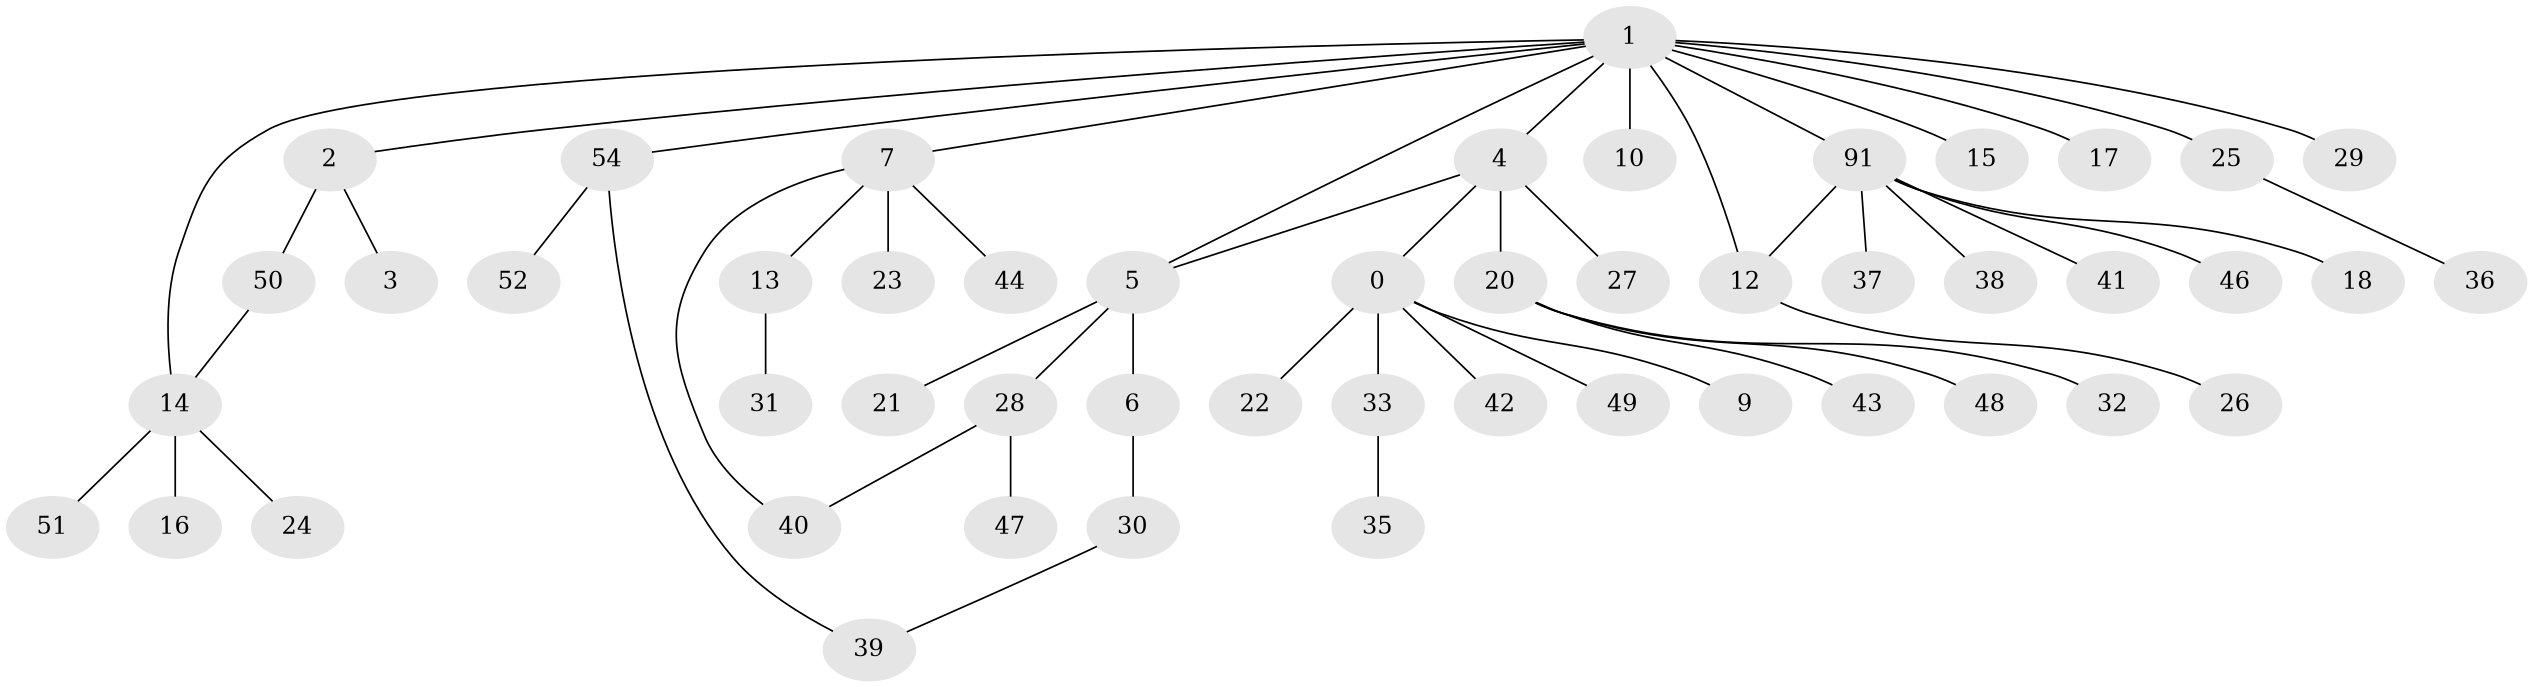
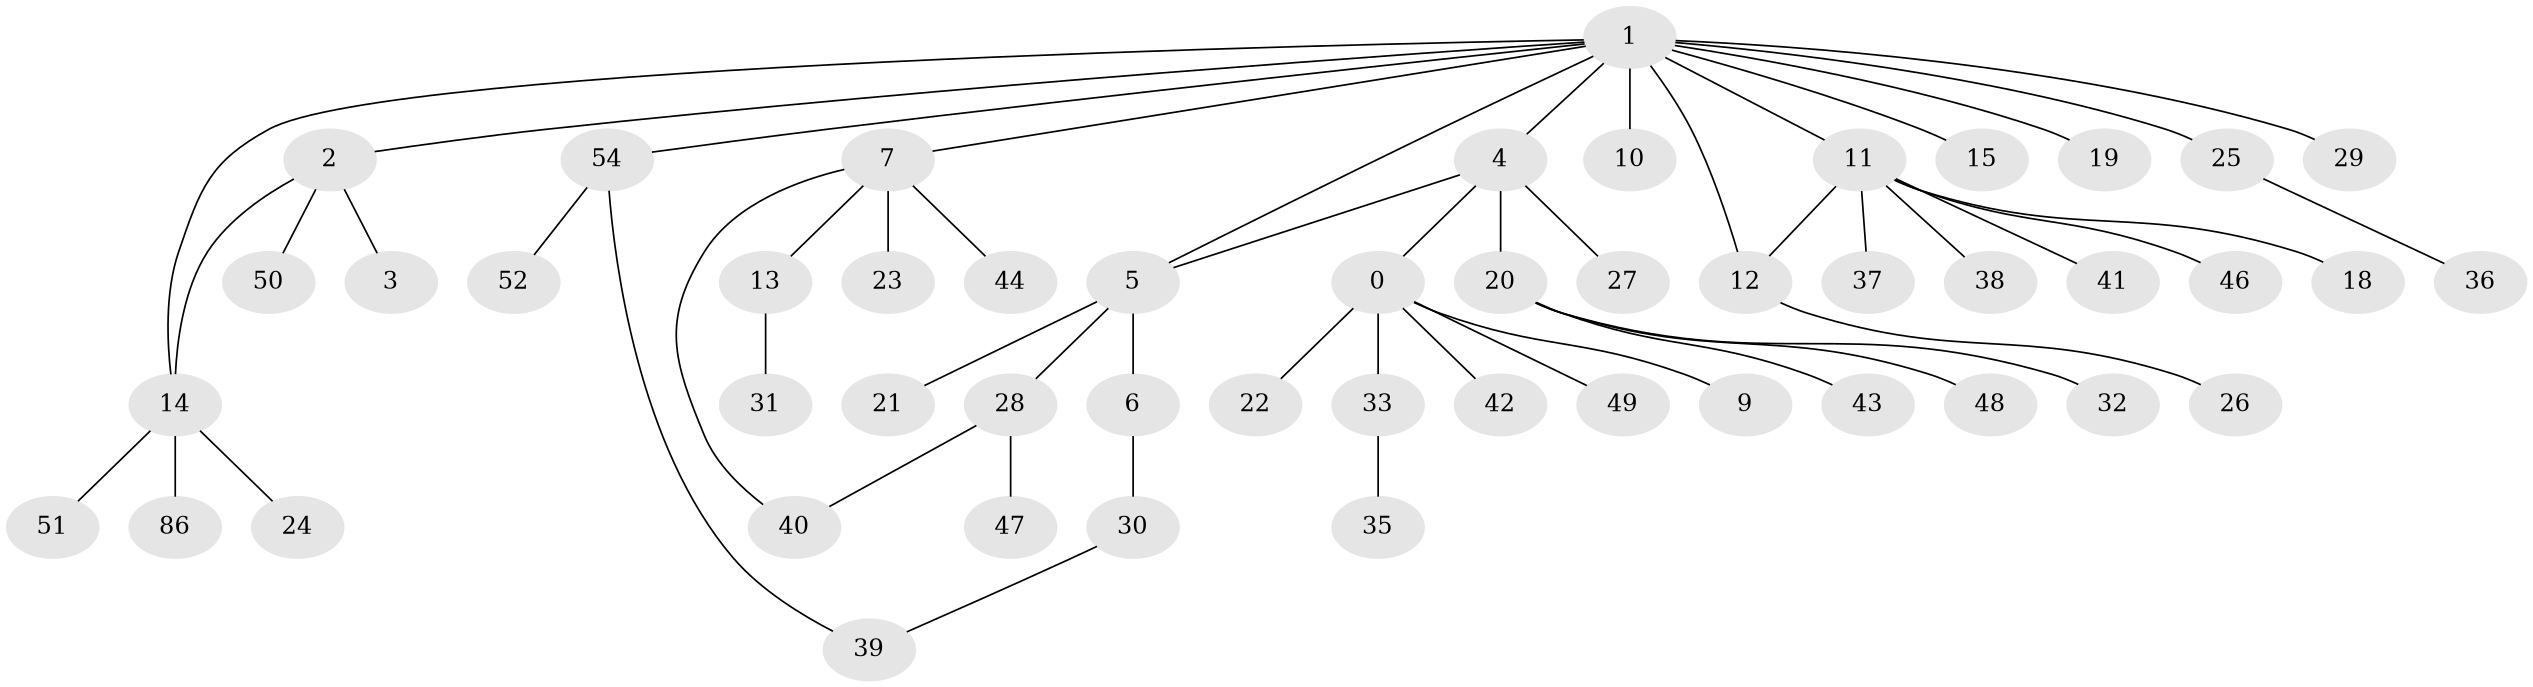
node "91": label "91" -> "11"
node "17": label "17" -> "19"
edge "50" -- "14": now "2" -- "14"
node "16": label "16" -> "86"
